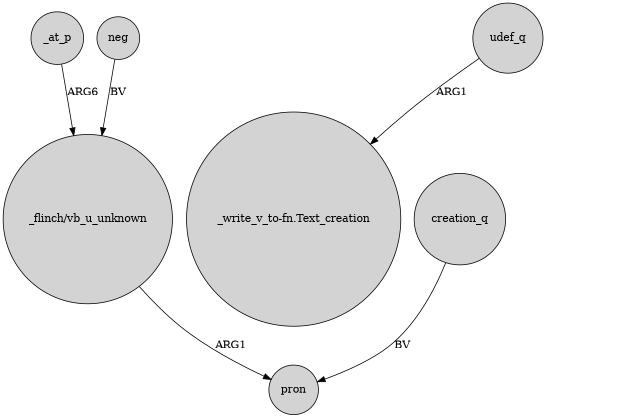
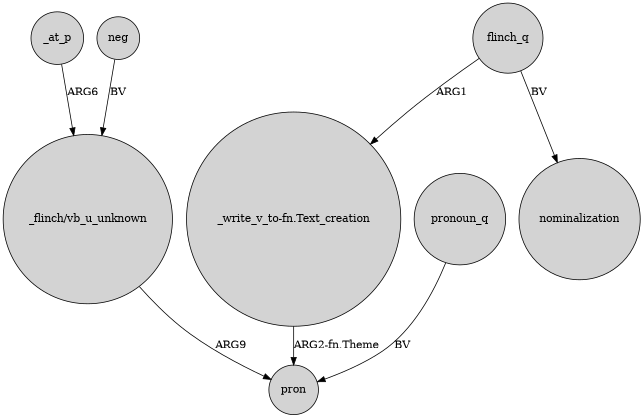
node "udef_q": label "udef_q" -> "flinch_q"
node "creation_q": label "creation_q" -> "pronoun_q"
node "nominalization": added
edge "_write_v_to-fn.Text_creation" -> "pron": added, label "ARG2-fn.Theme"
edge "_flinch/vb_u_unknown" -> "pron": label "ARG1" -> "ARG9"
